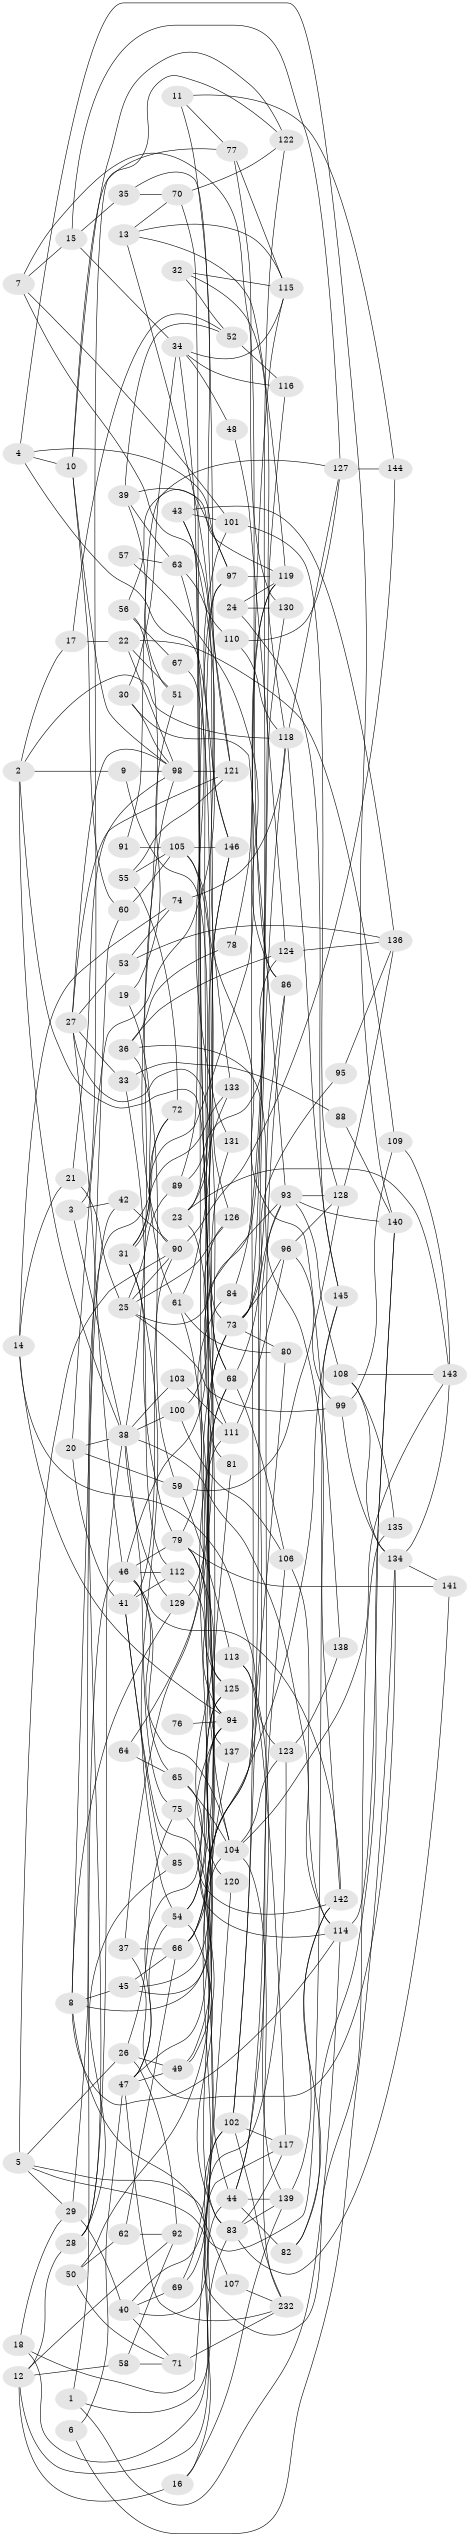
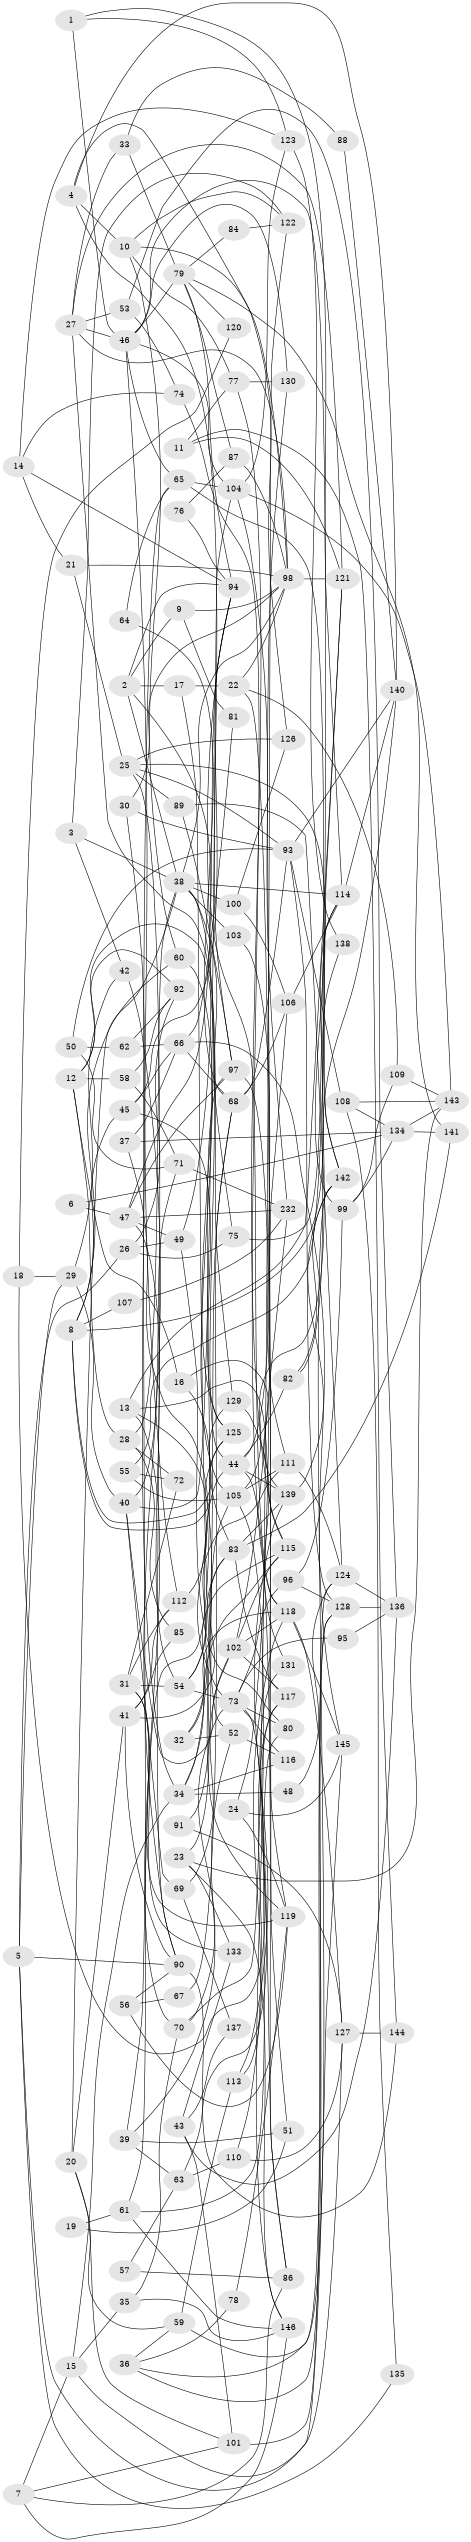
node "87": added
edge "96" -- "111": now "124" -- "111"
edge "61" -- "104": now "61" -- "65"
